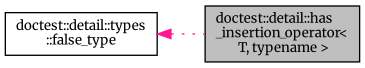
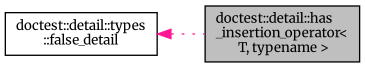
node "doctest::detail::types ::false_type": label "doctest::detail::types ::false_type" -> "doctest::detail::types ::false_detail"
